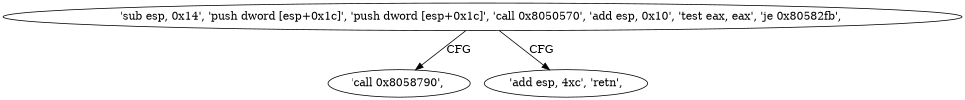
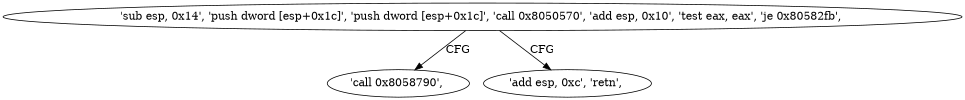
node "'add esp, 4xc', 'retn',": label "'add esp, 4xc', 'retn'," -> "'add esp, 0xc', 'retn',"
